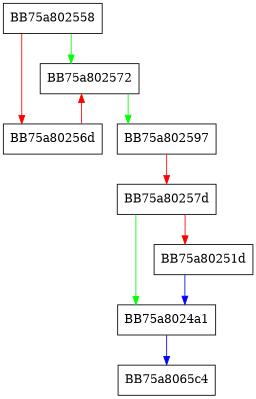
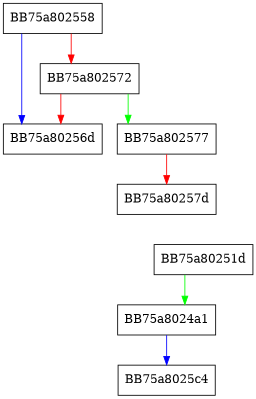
edge "BB75a802558" -> "BB75a802572": color green -> red
edge "BB75a802558" -> "BB75a80256d": color red -> blue
edge "BB75a80256d" -> "BB75a802572": reversed
node "BB75a802597": label "BB75a802597" -> "BB75a802577"
edge "BB75a80257d" -> "BB75a80251d": removed
edge "BB75a80257d" -> "BB75a8024a1": removed
edge "BB75a80251d" -> "BB75a8024a1": color blue -> green
node "BB75a8065c4": label "BB75a8065c4" -> "BB75a8025c4"
